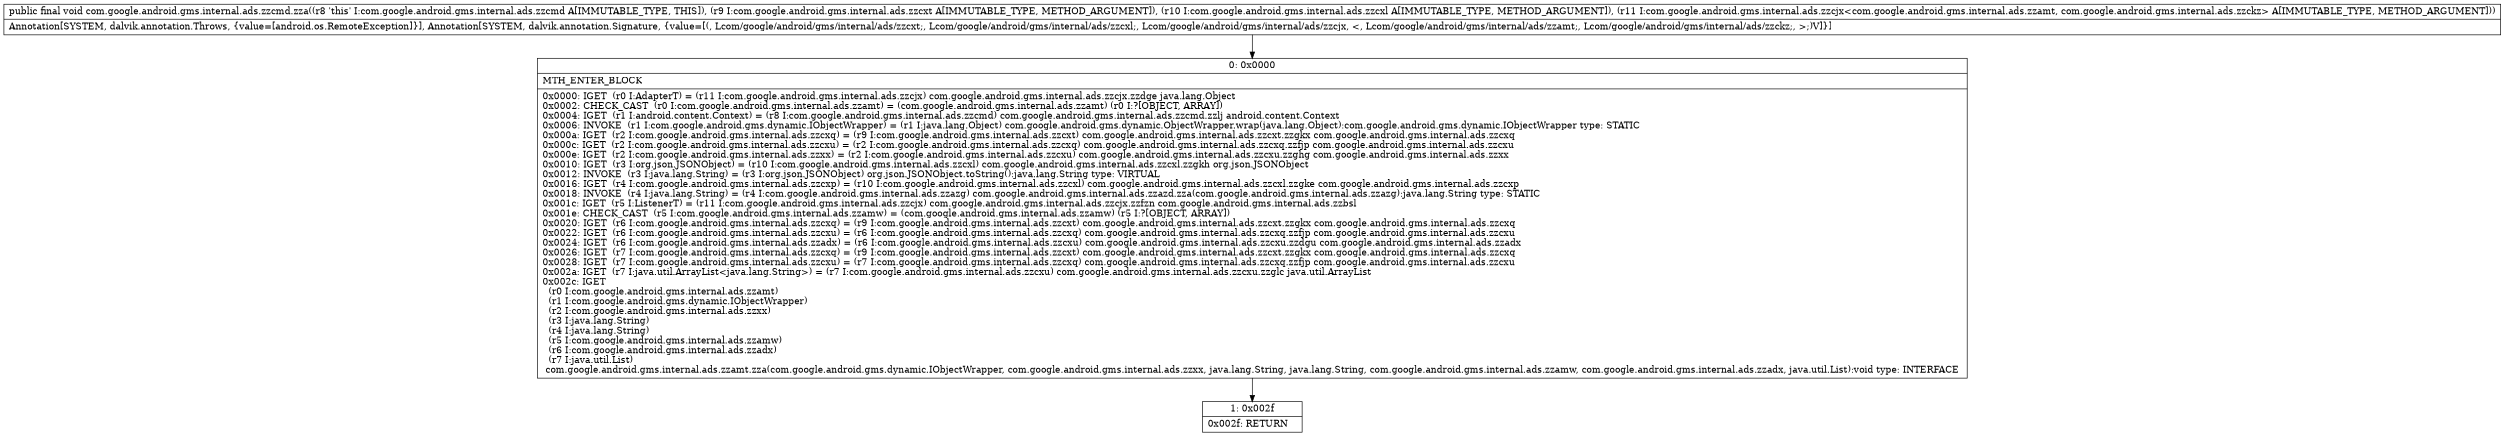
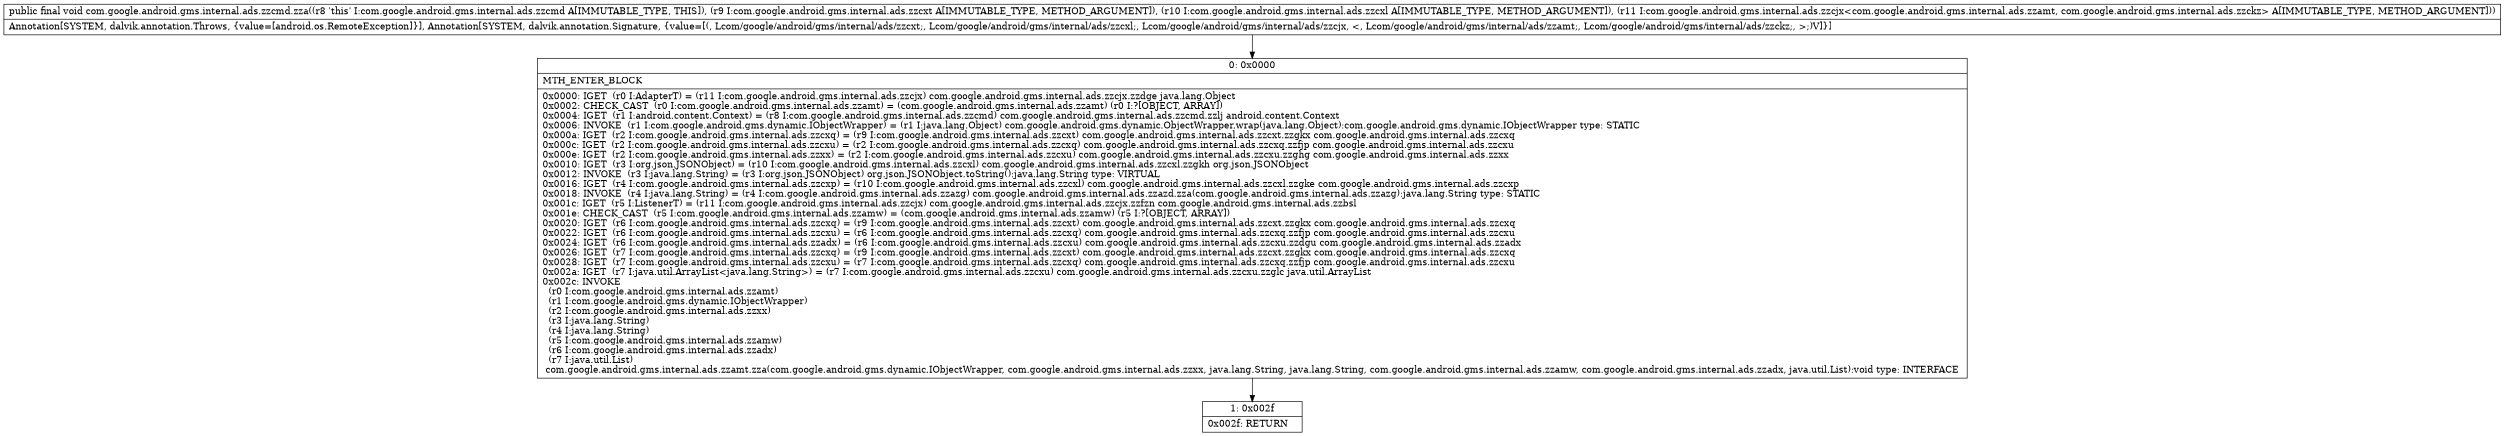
node "0: 0x0000": text "0x002c: IGET" -> "0x002c: INVOKE"
